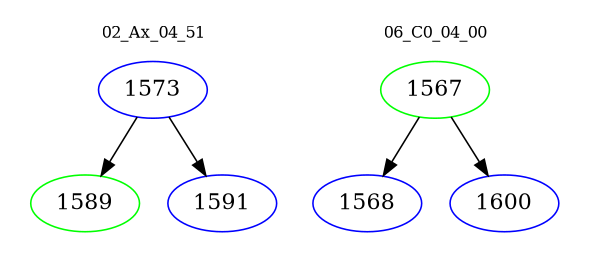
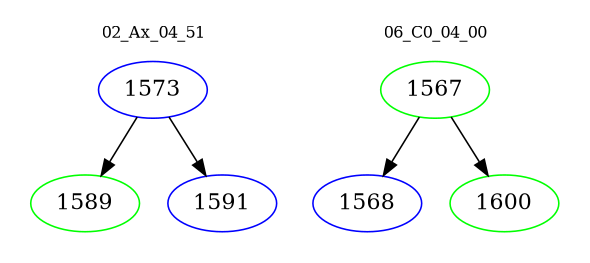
node "1600": color blue -> green
